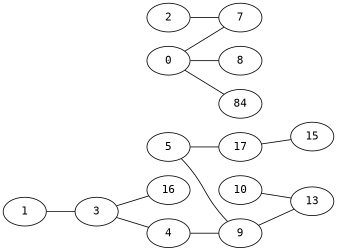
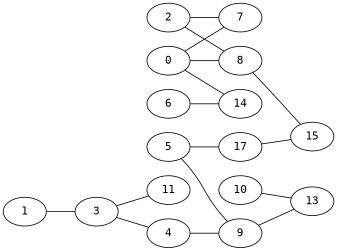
edge "2" -- "8": added
edge "8" -- "15": added
node "6": added
node "84": label "84" -> "14"
node "16": label "16" -> "11"
